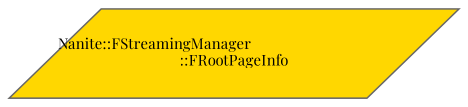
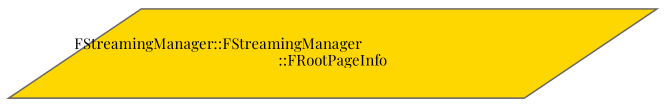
node "Nanite::FStreamingManager ::FRootPageInfo": label "Nanite::FStreamingManager ::FRootPageInfo" -> "FStreamingManager::FStreamingManager ::FRootPageInfo"
